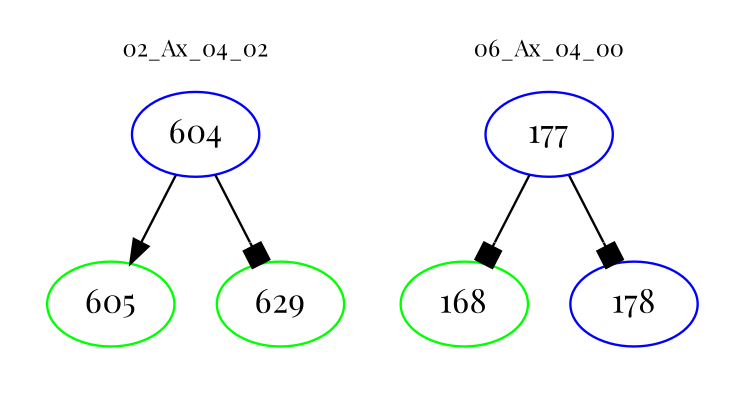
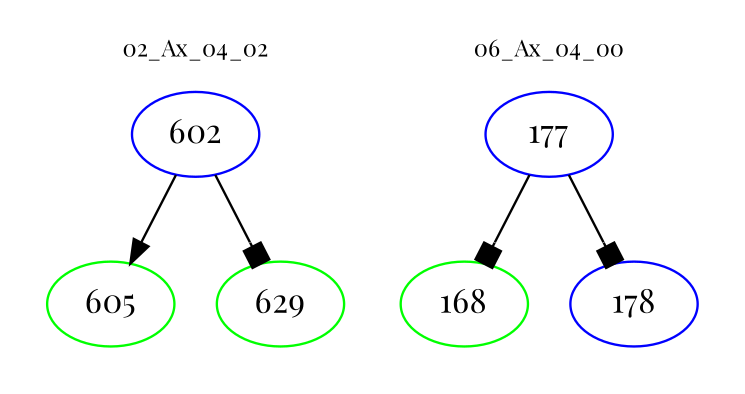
node "604": label "604" -> "602"
